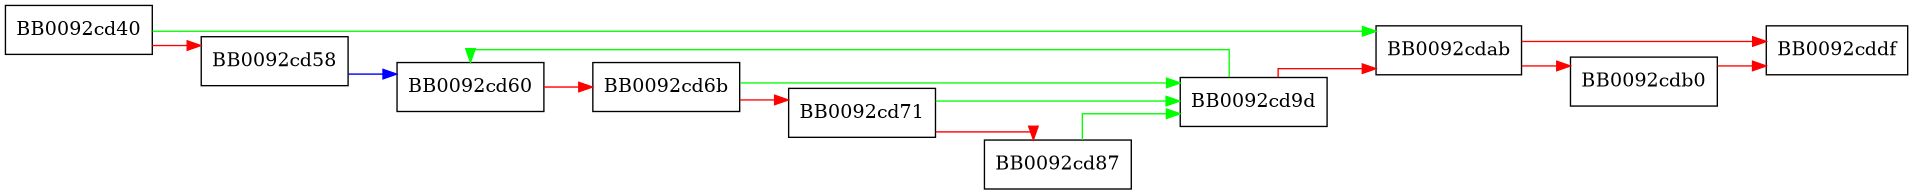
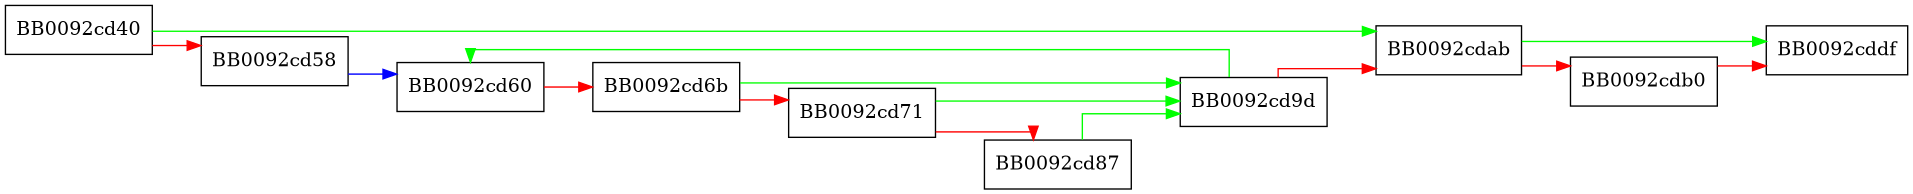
edge "BB0092cdab" -> "BB0092cddf": color red -> green
